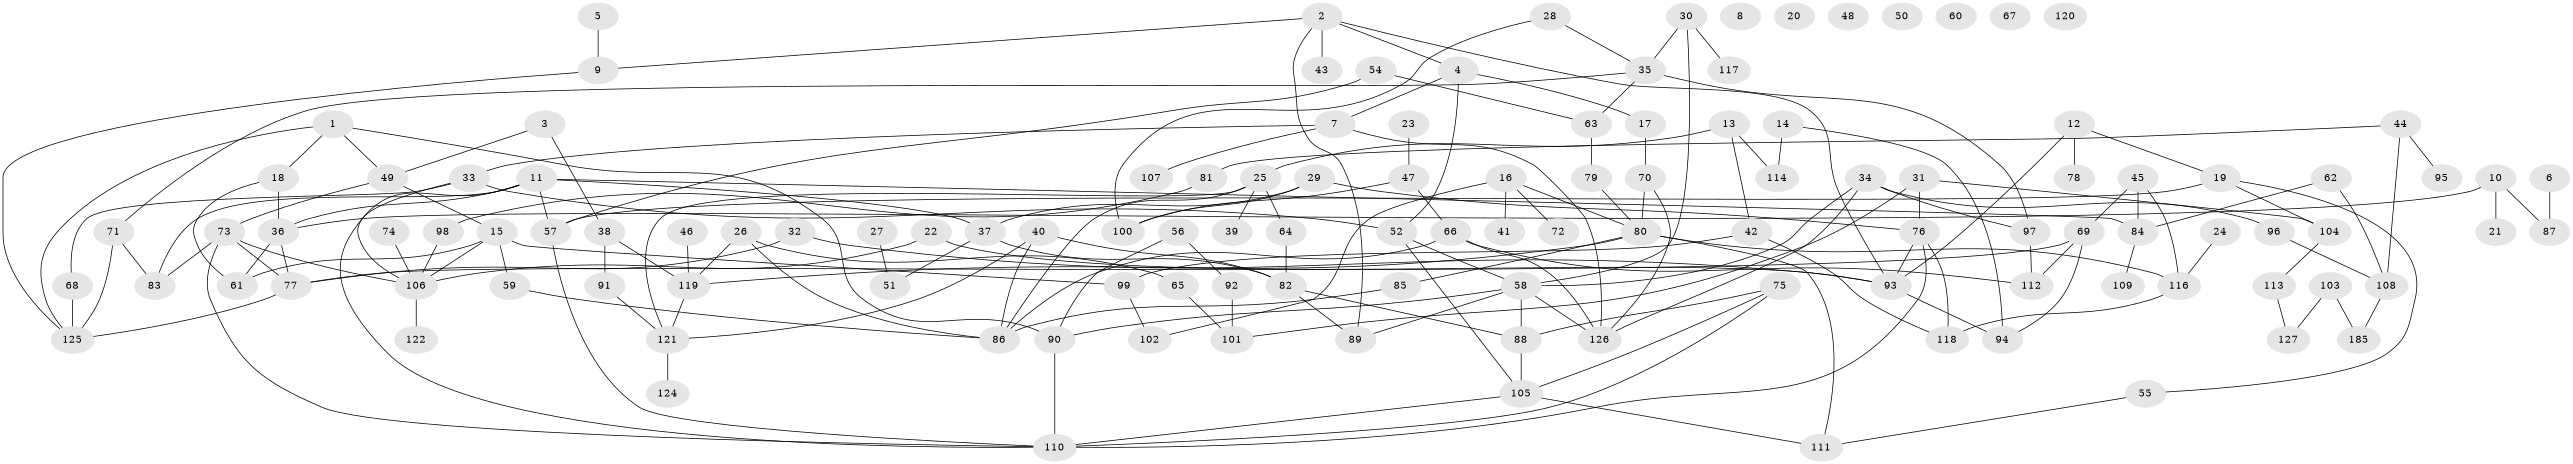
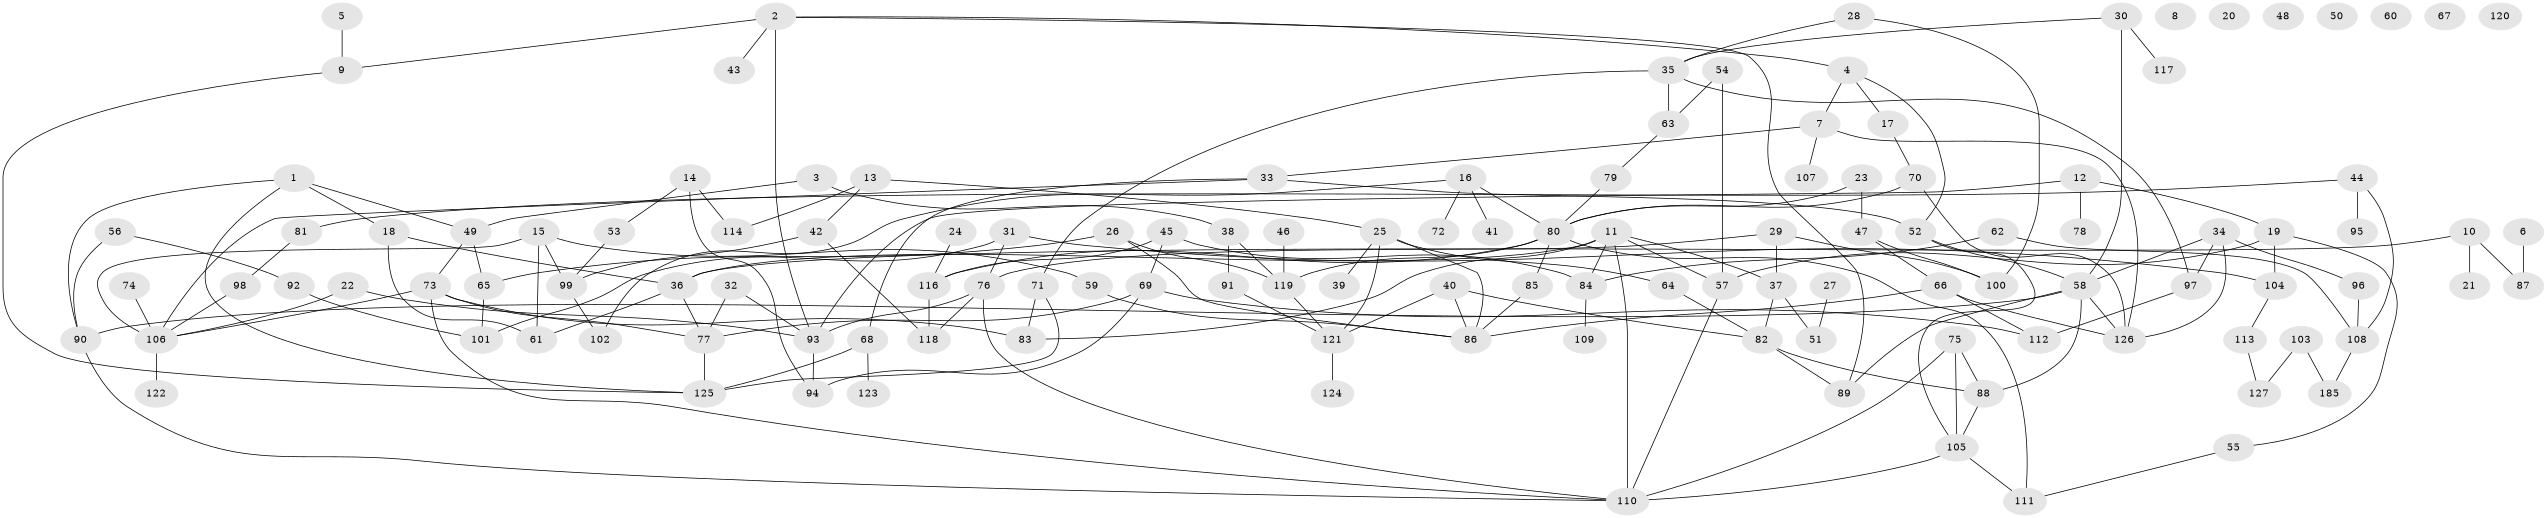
edge "49" -- "15": now "49" -- "65"
edge "23" -- "80": added
node "53": added
node "123": added
